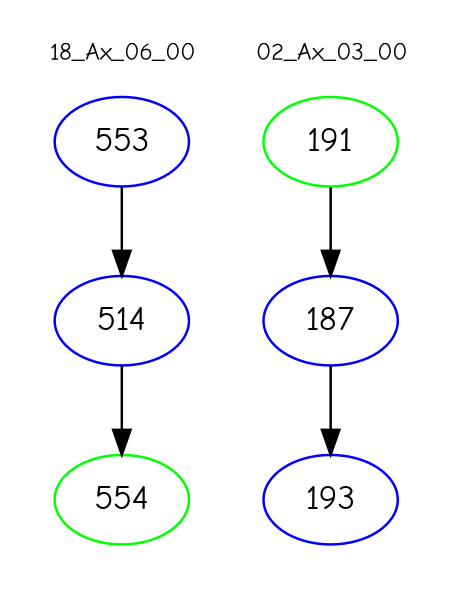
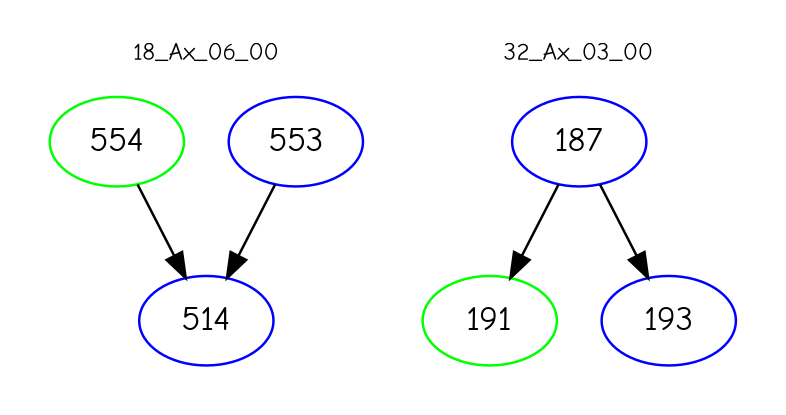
cluster "02_Ax_03_00": label "02_Ax_03_00" -> "32_Ax_03_00"
edge "191" -> "187": reversed
edge "514" -> "554": reversed
